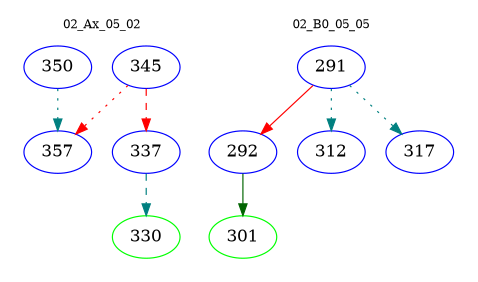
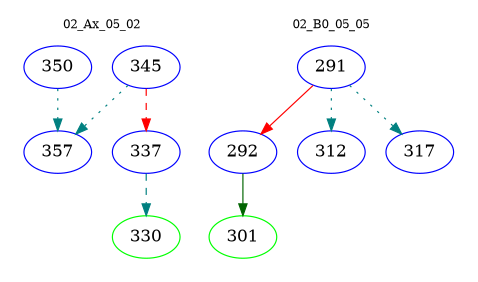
edge "345" -> "357": color red -> teal
